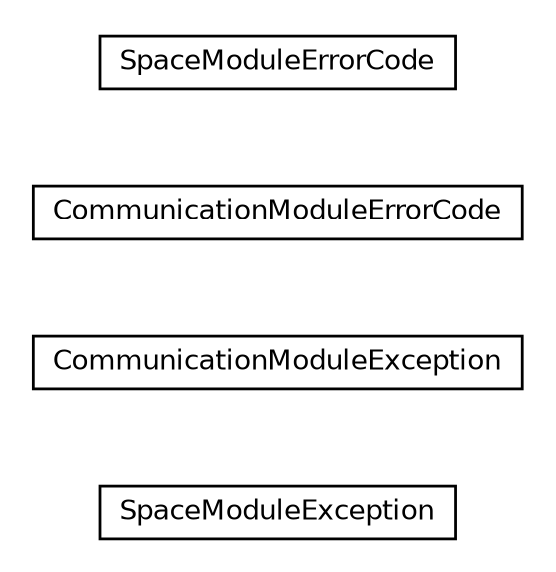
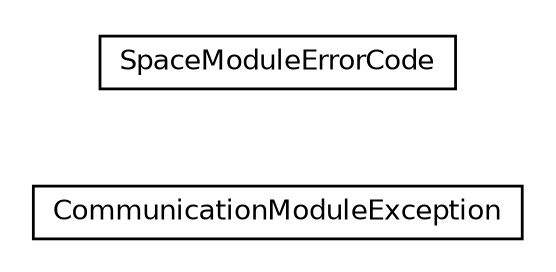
node "CommunicationModuleErrorCode": removed
node "SpaceModuleException": removed
